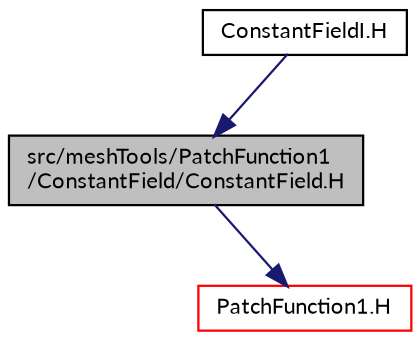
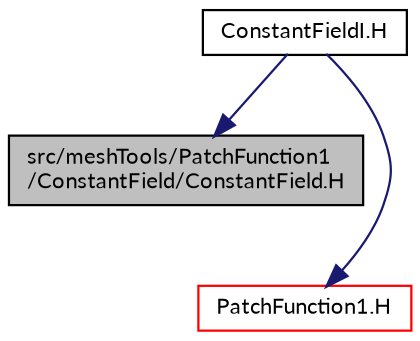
edge "src/meshTools/PatchFunction1 /ConstantField/ConstantField.H" -> "PatchFunction1.H": now "ConstantFieldI.H" -> "PatchFunction1.H"
